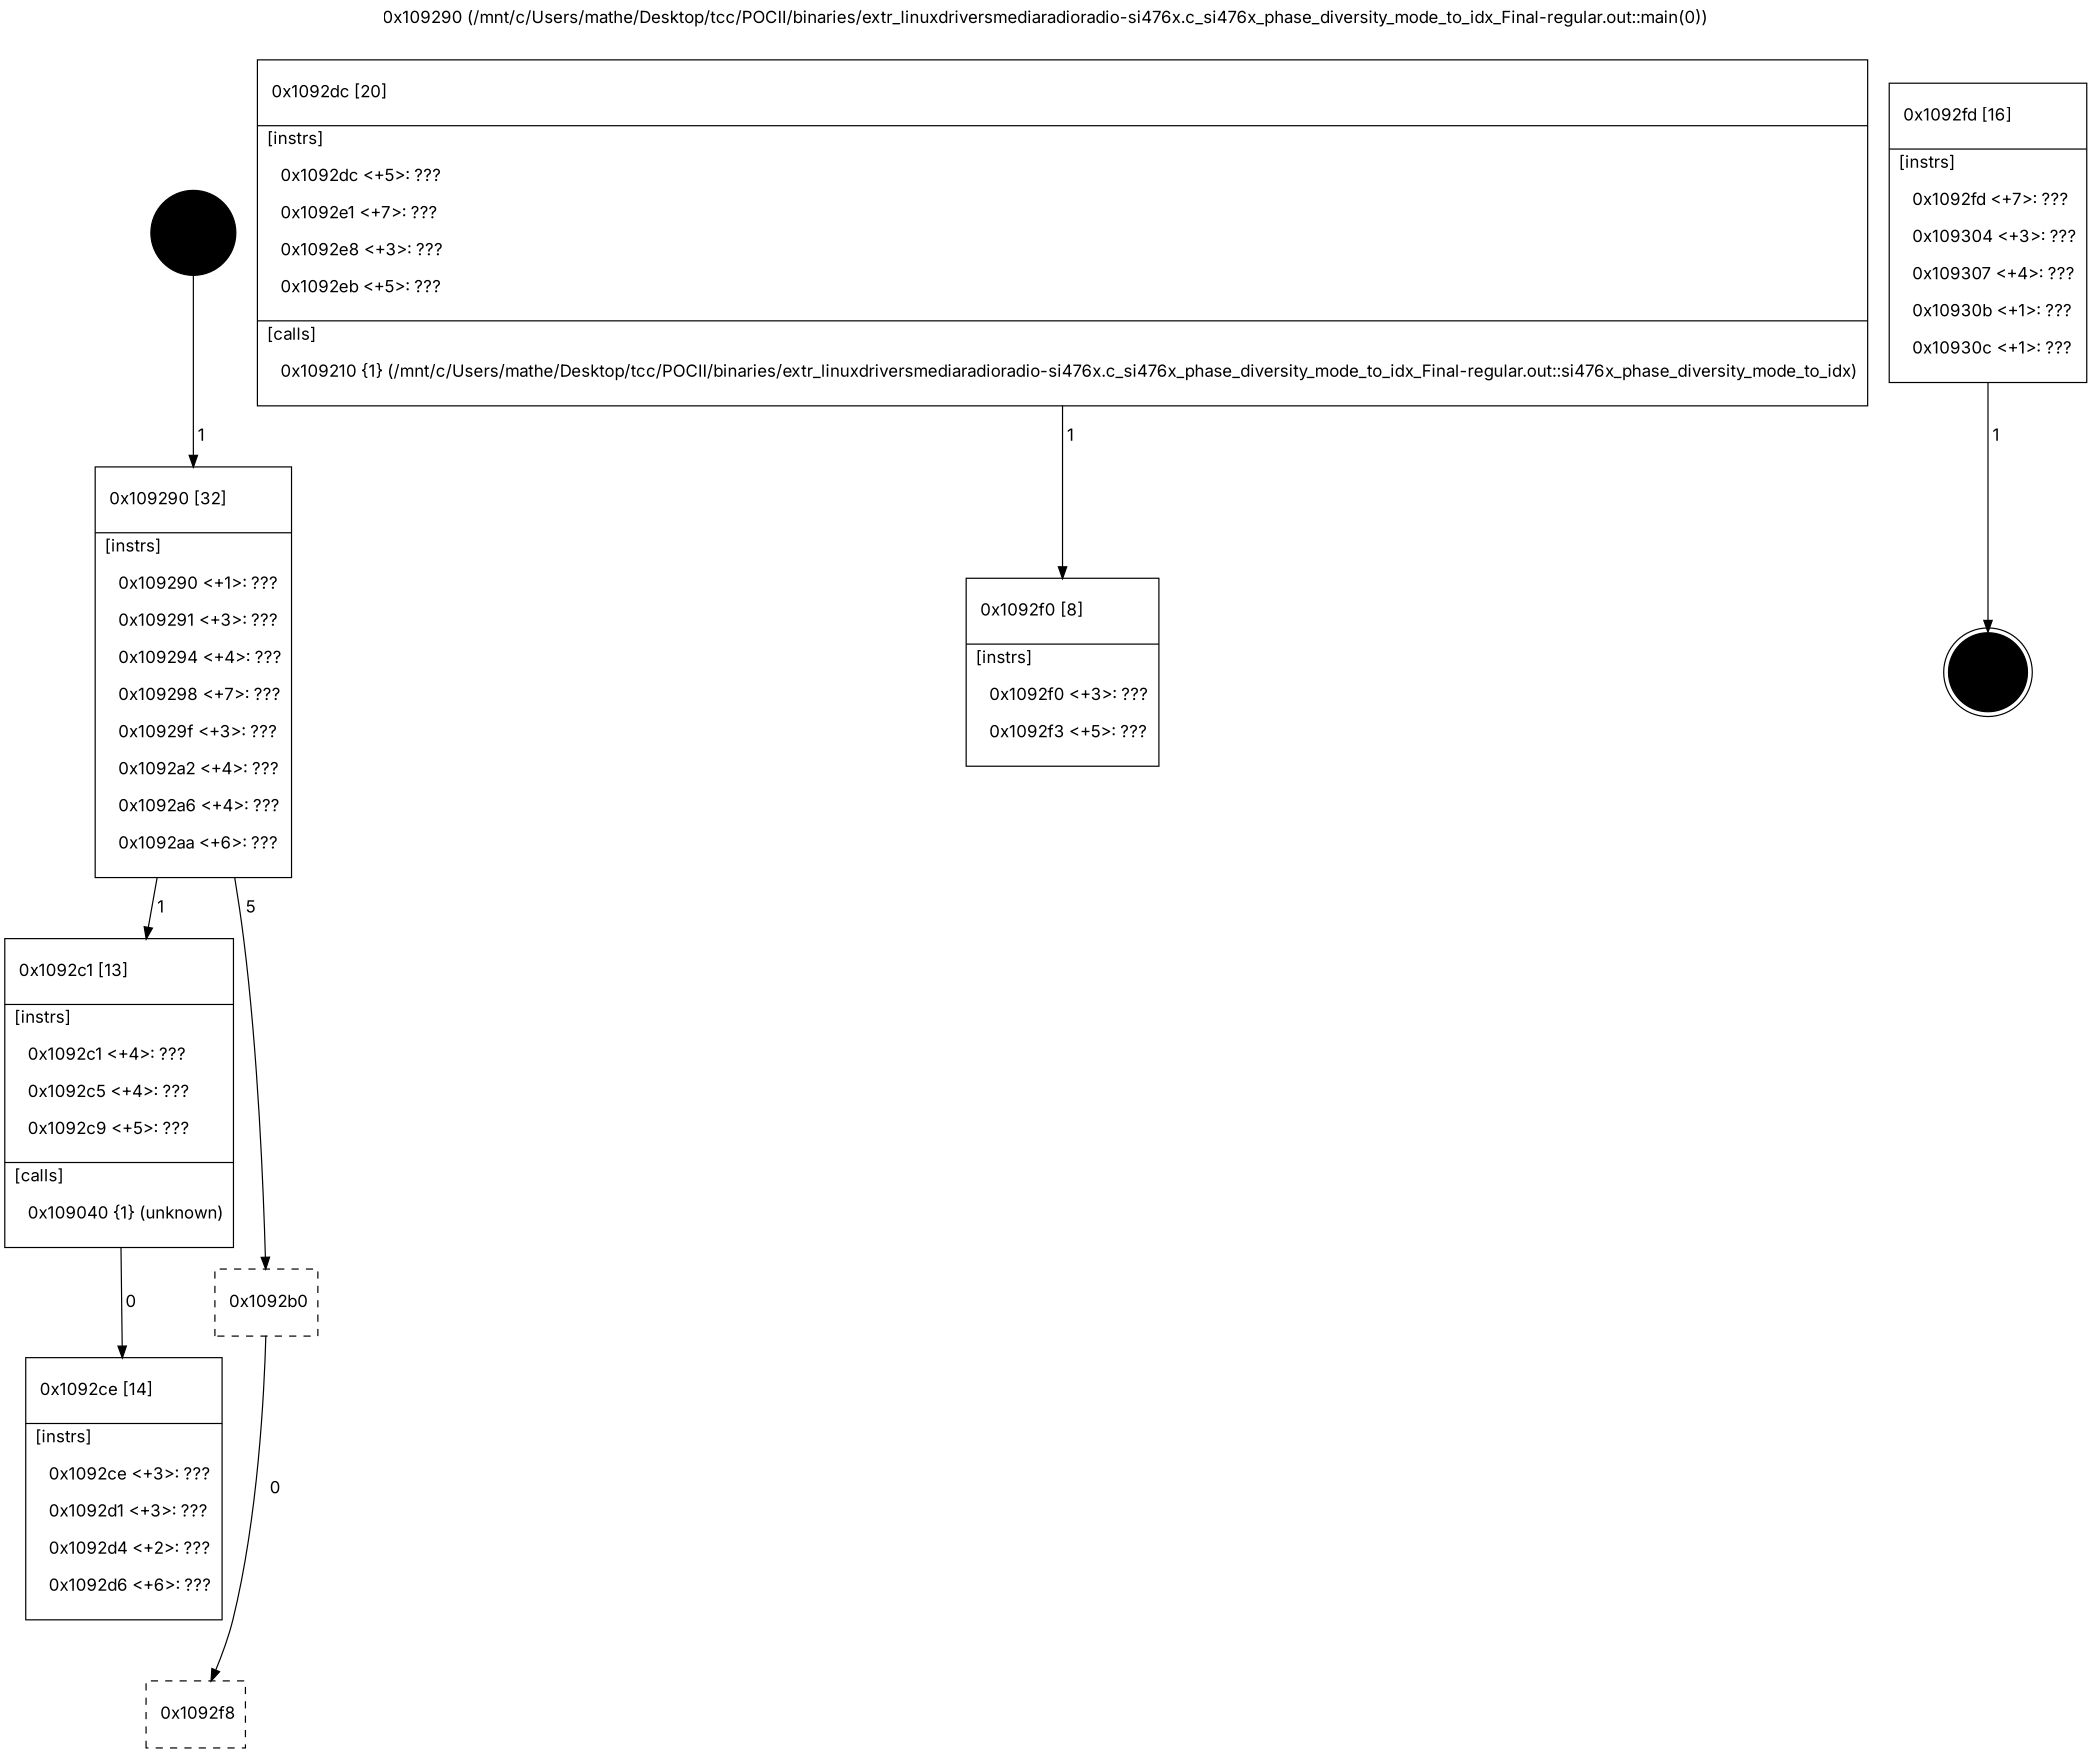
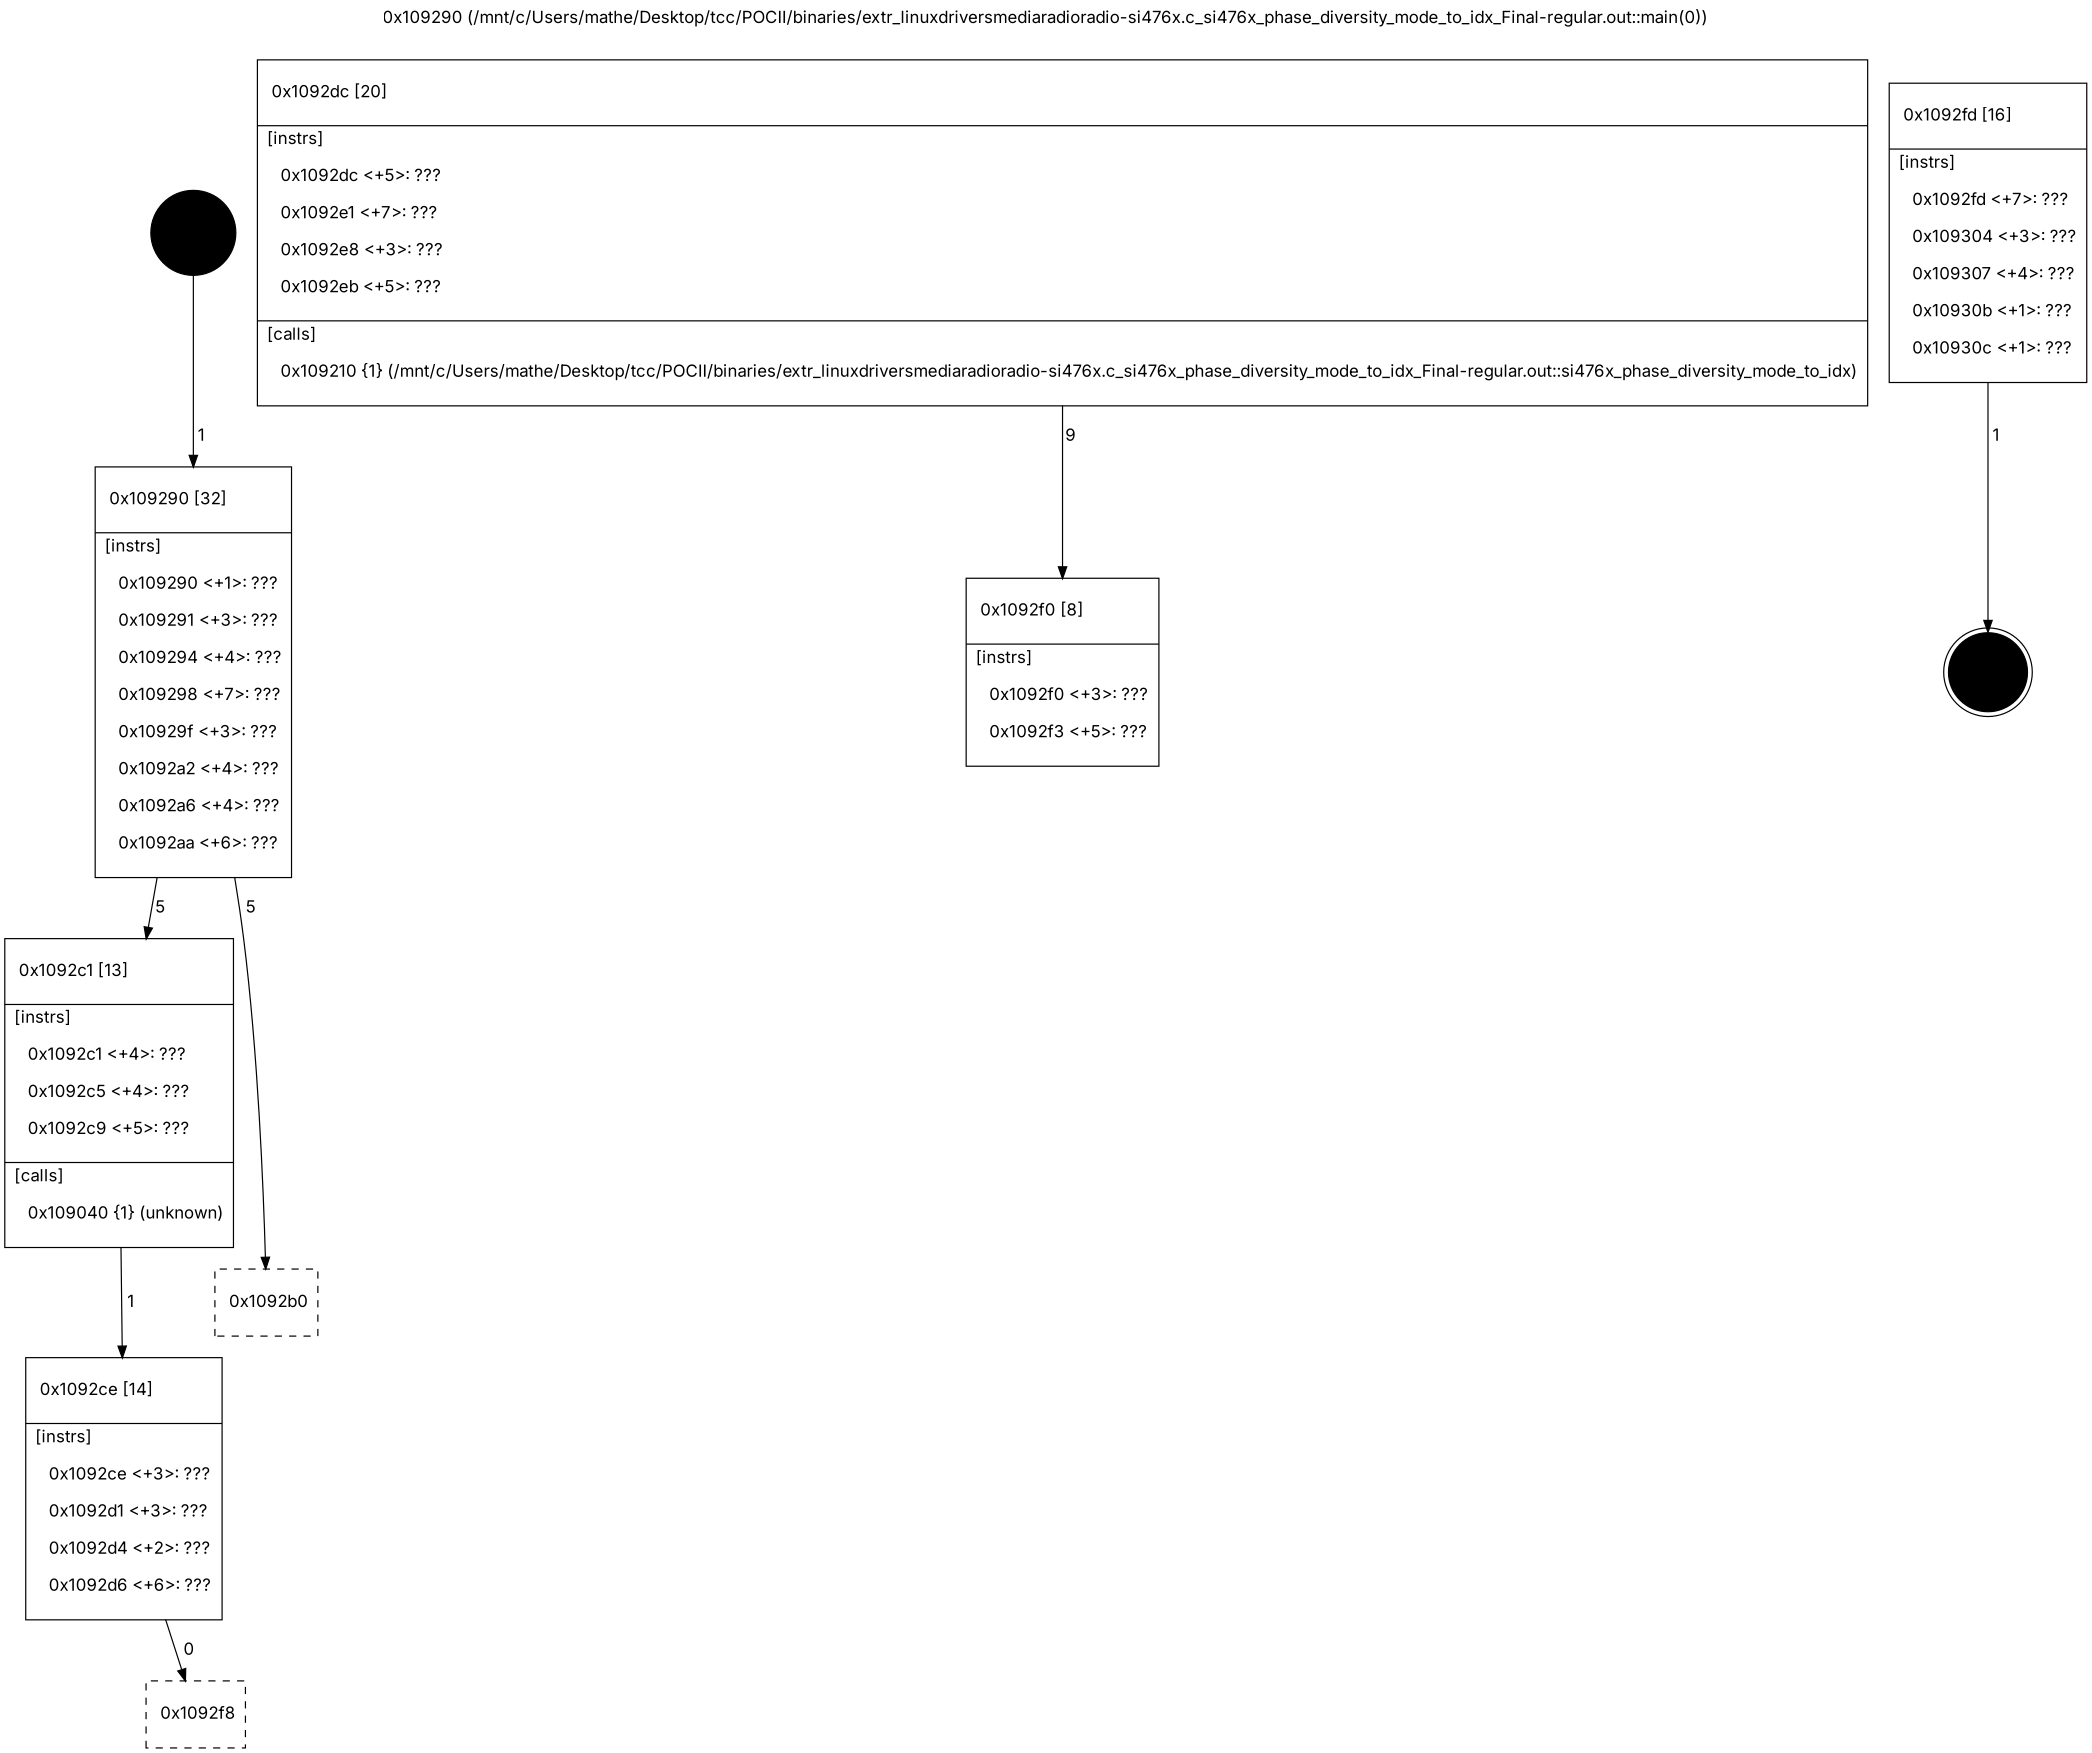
edge "0x1092dc [20]" -> "0x1092f0 [8]": label " 1" -> " 9"
edge "0x109290 [32]" -> "0x1092c1 [13]": label " 1" -> " 5"
edge "0x1092c1 [13]" -> "0x1092ce [14]": label " 0" -> " 1"
edge "0x1092b0" -> "0x1092f8": now "0x1092ce [14]" -> "0x1092f8"
